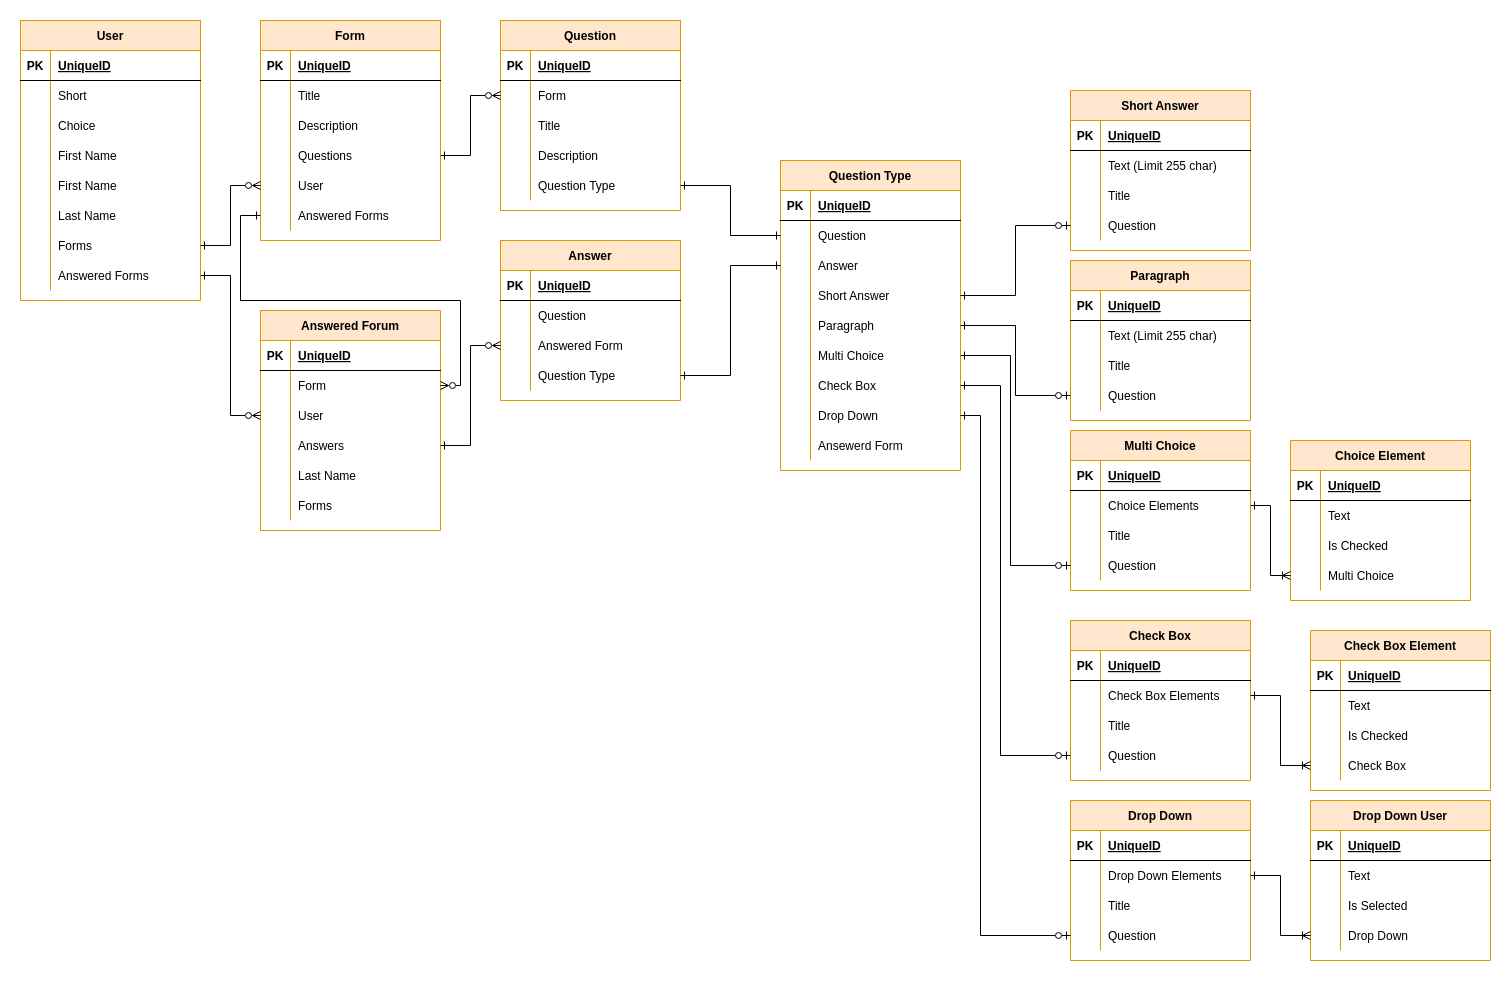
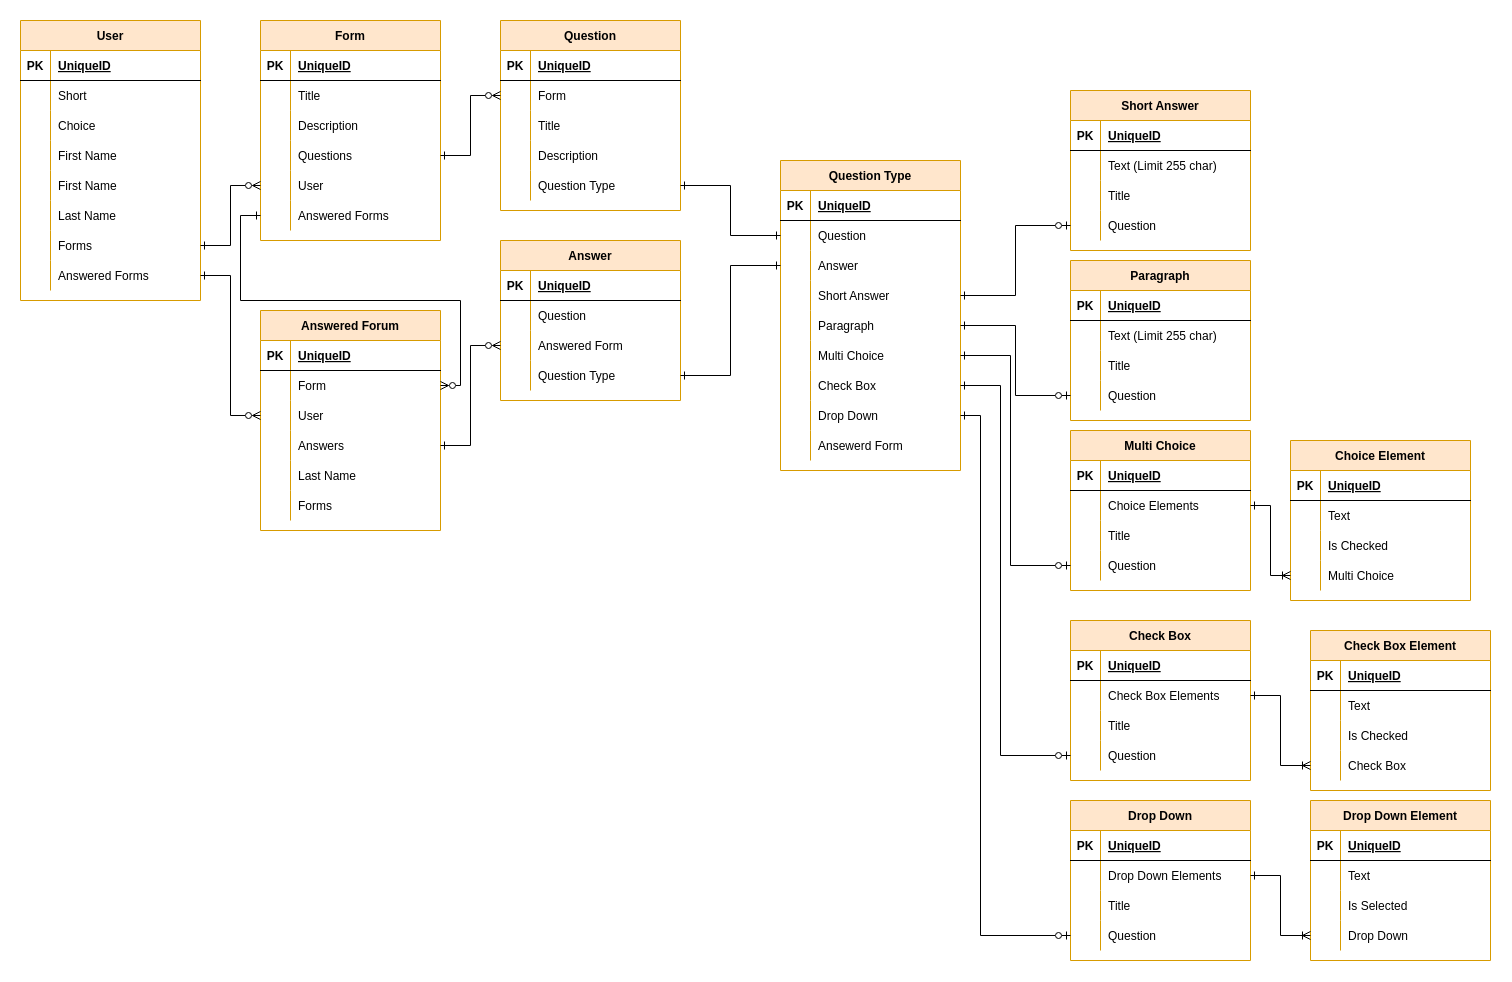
node "Drop Down User": label "Drop Down User" -> "Drop Down Element"
